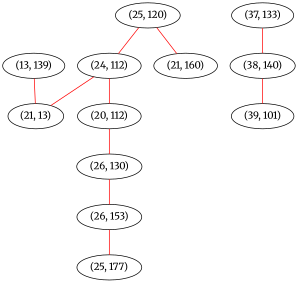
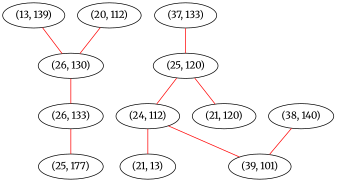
edge "(37, 133)" -- "(38, 140)": now "(37, 133)" -- "(25, 120)"
node "(21, 160)": label "(21, 160)" -> "(21, 120)"
edge "(13, 139)" -- "(21, 13)": now "(13, 139)" -- "(26, 130)"
edge "(24, 112)" -- "(20, 112)": now "(24, 112)" -- "(39, 101)"
node "(26, 153)": label "(26, 153)" -> "(26, 133)"
